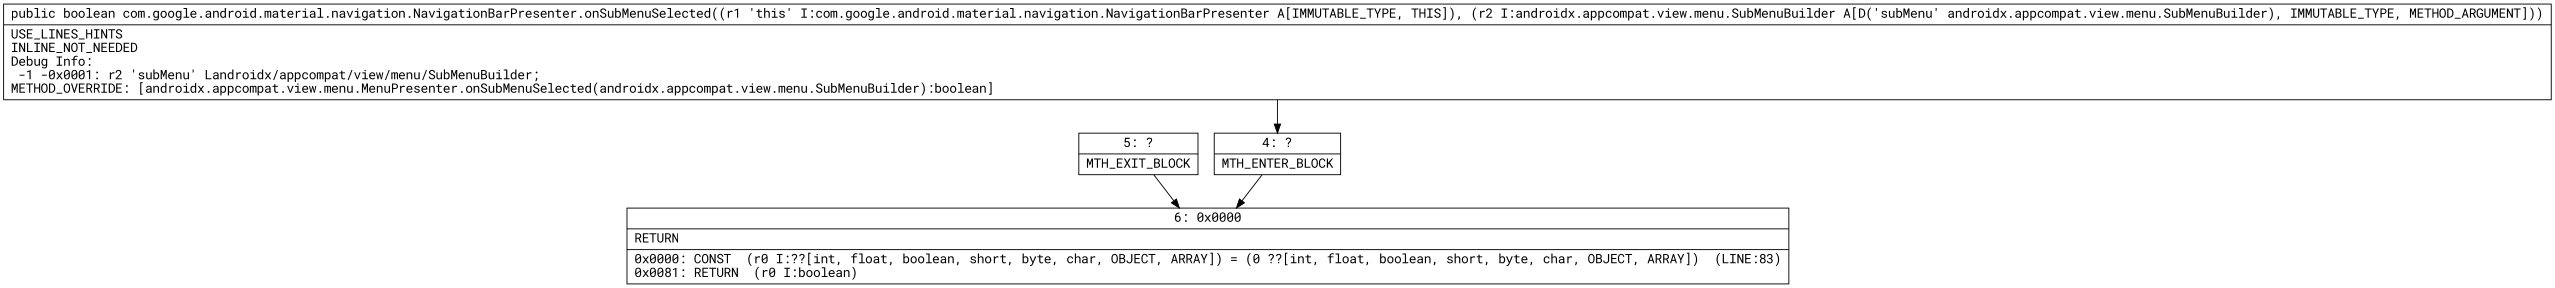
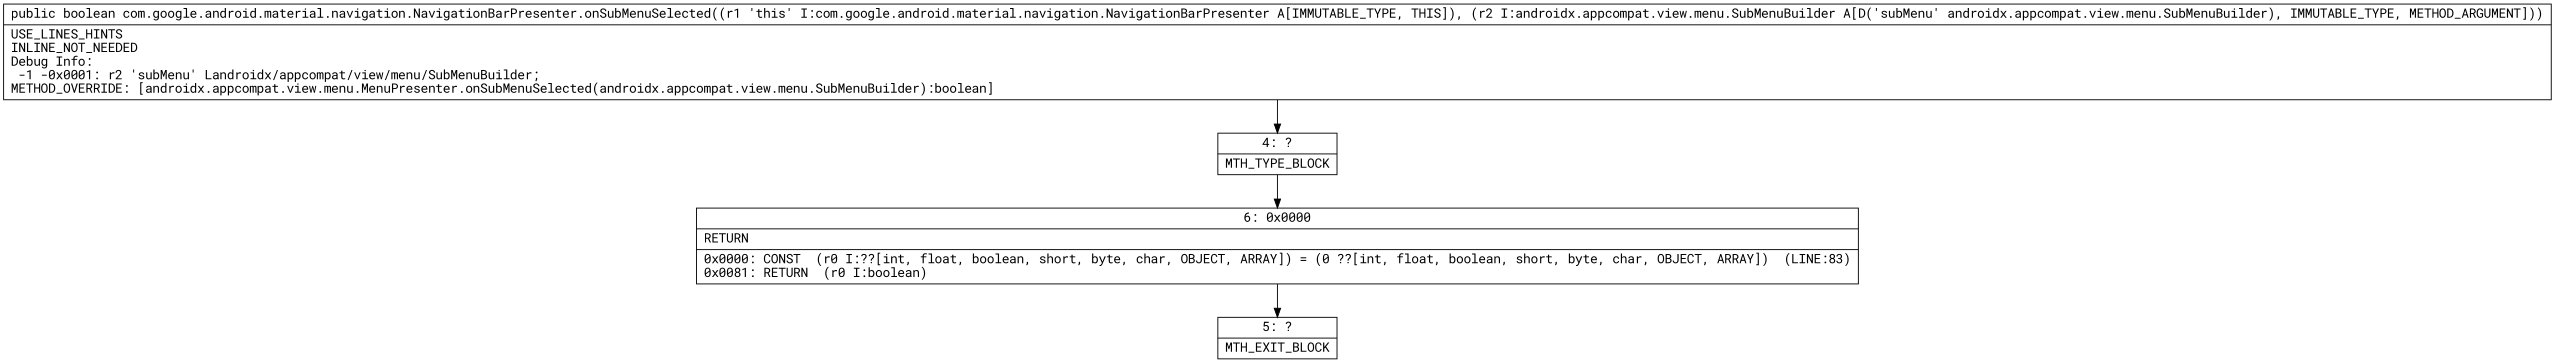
node "4: ?": text "MTH_ENTER_BLOCK" -> "MTH_TYPE_BLOCK"
edge "5: ?" -> "6: 0x0000": reversed
